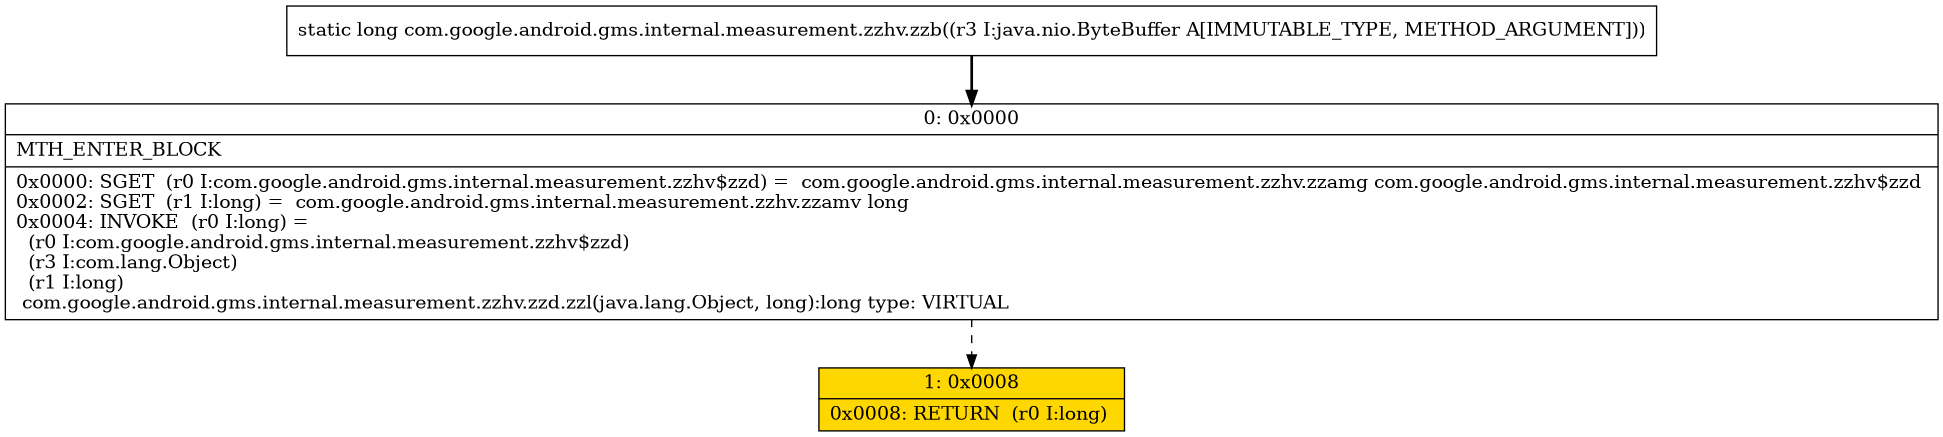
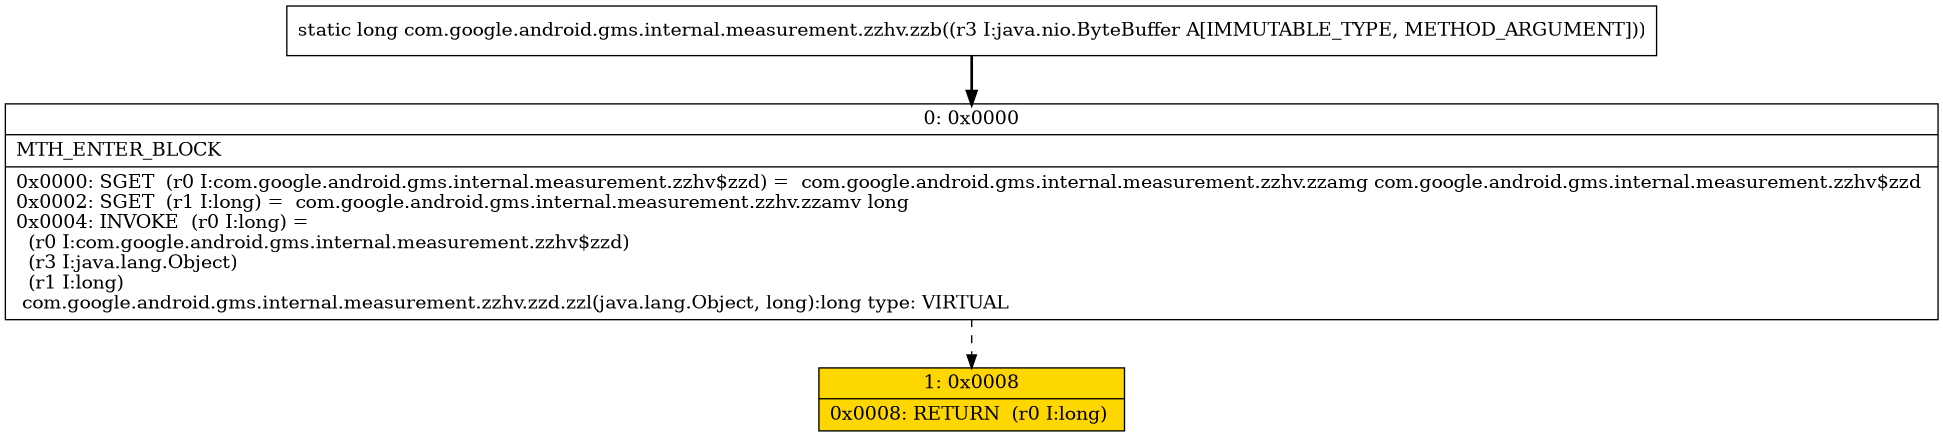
node "0: 0x0000": text "(r3 I:com.lang.Object)" -> "(r3 I:java.lang.Object)"
